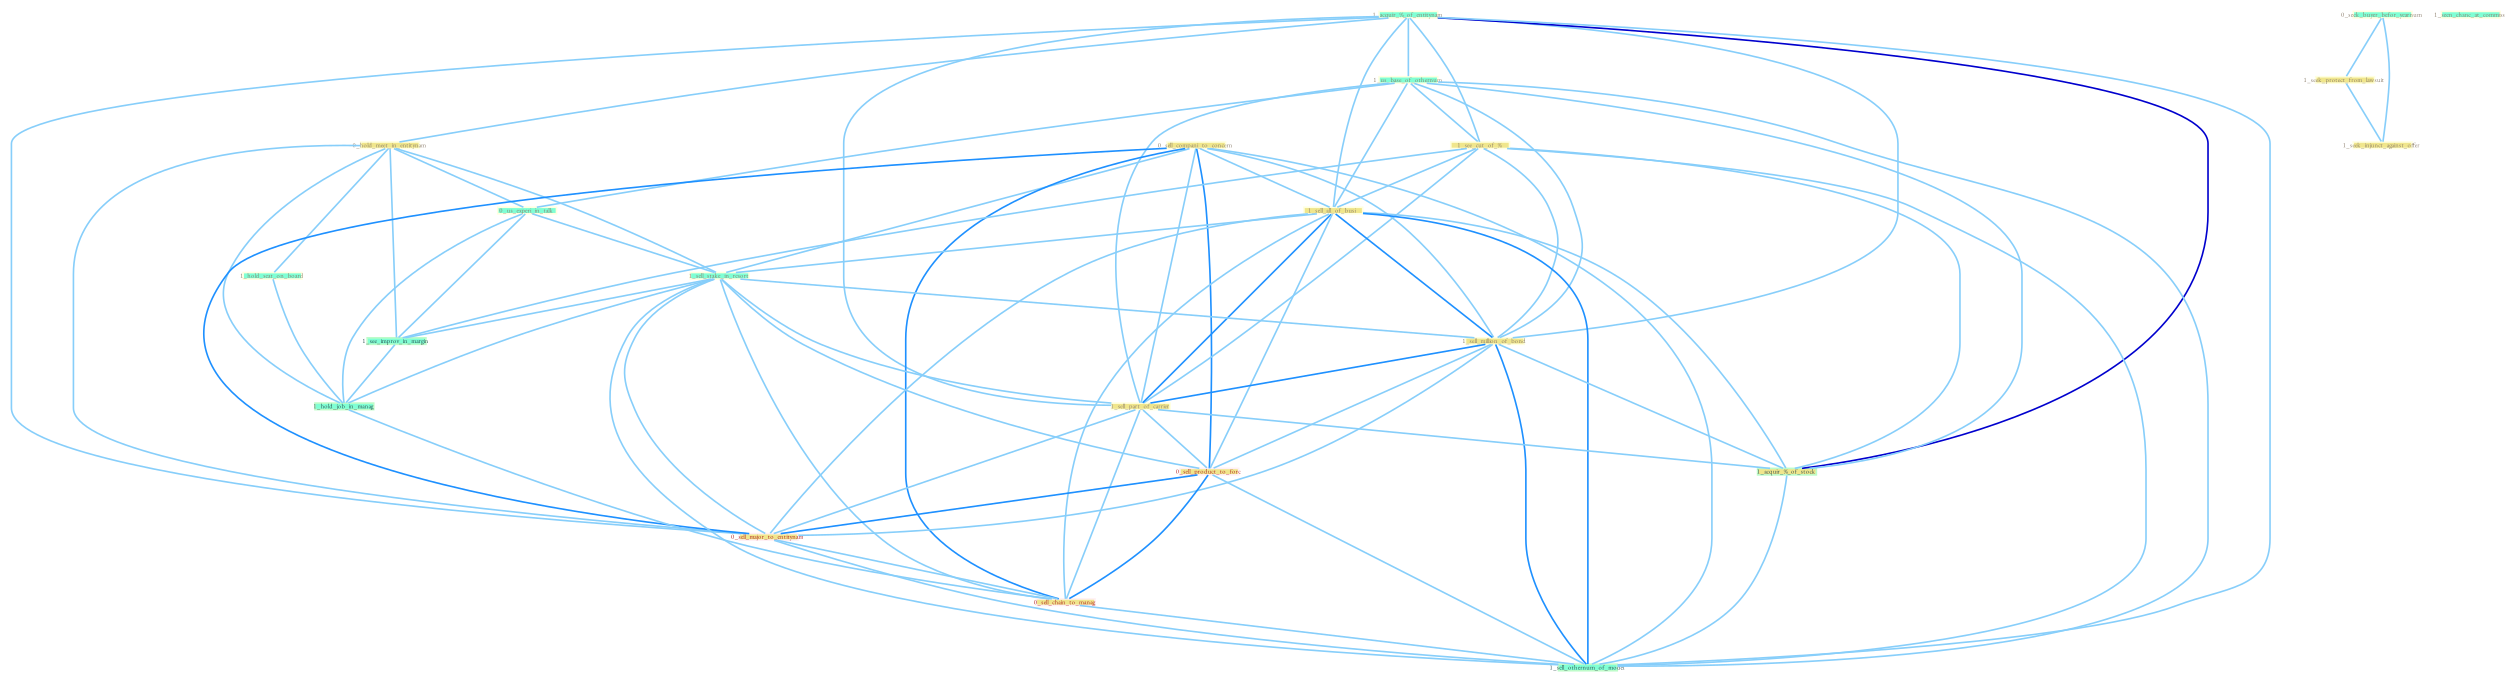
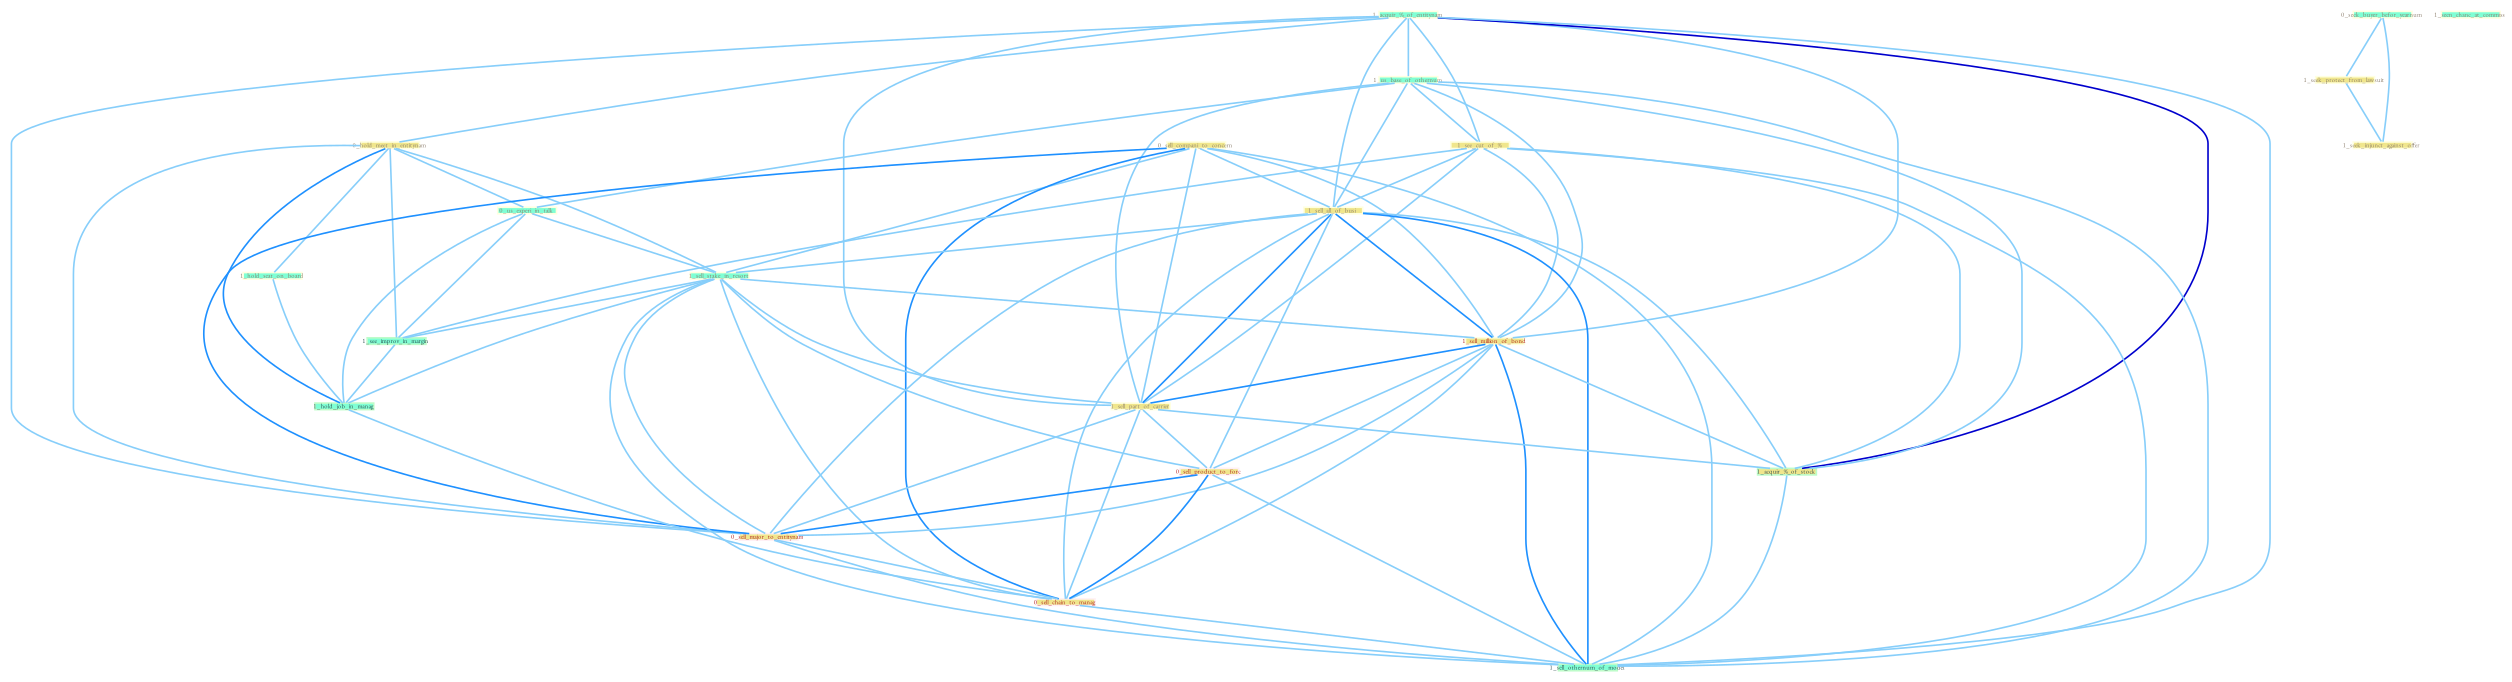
edge "0_hold_meet_in_entitynam" -- "1_hold_job_in_manag": color #87cefa -> #1e90ff
edge "0_sell_compani_to_concern" -- "0_sell_product_to_forc": removed
node "1_sell_million_of_bond": fontcolor #8b7d6b -> #b22222
edge "1_sell_million_of_bond" -- "0_sell_chain_to_manag": added
